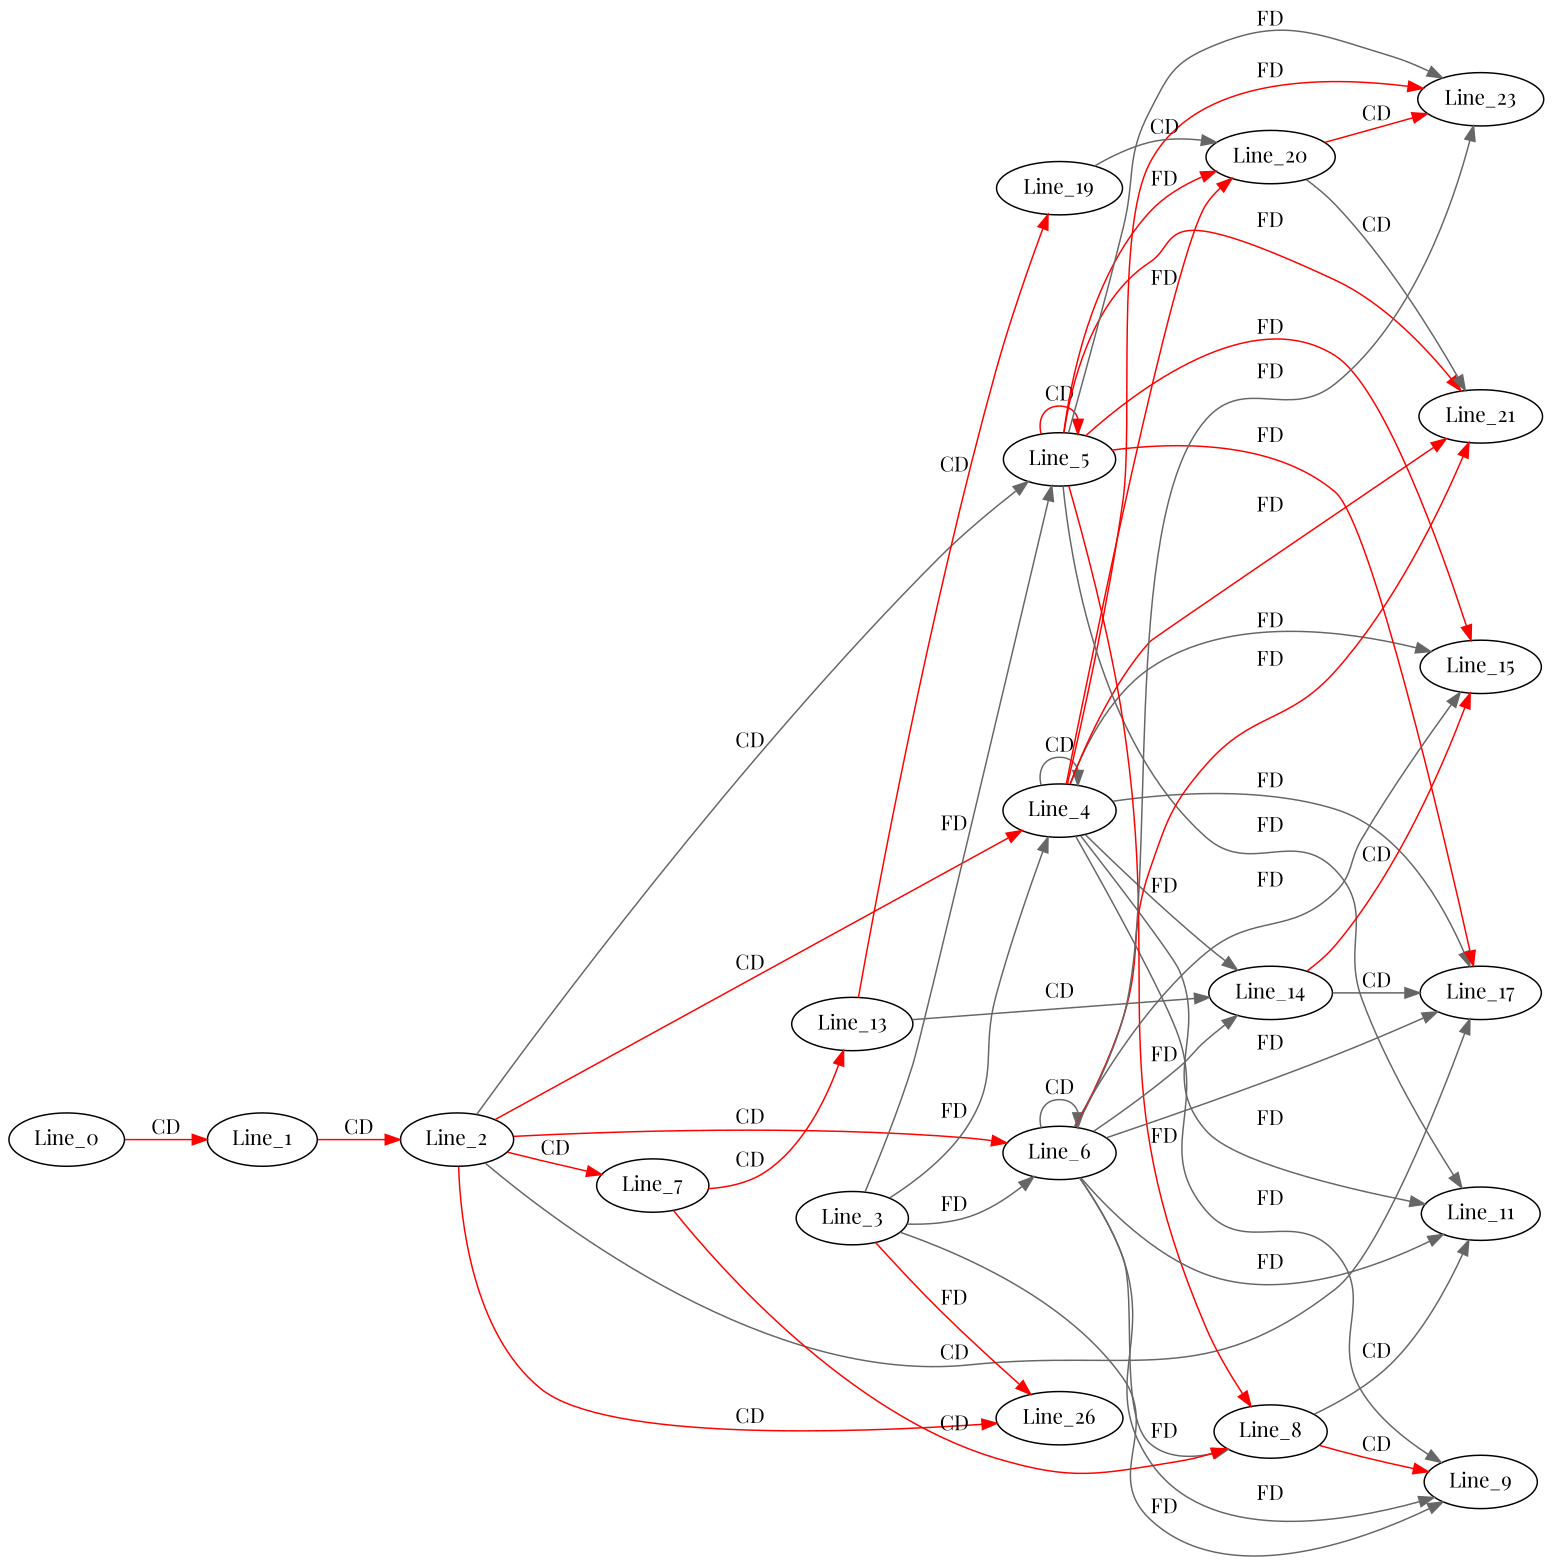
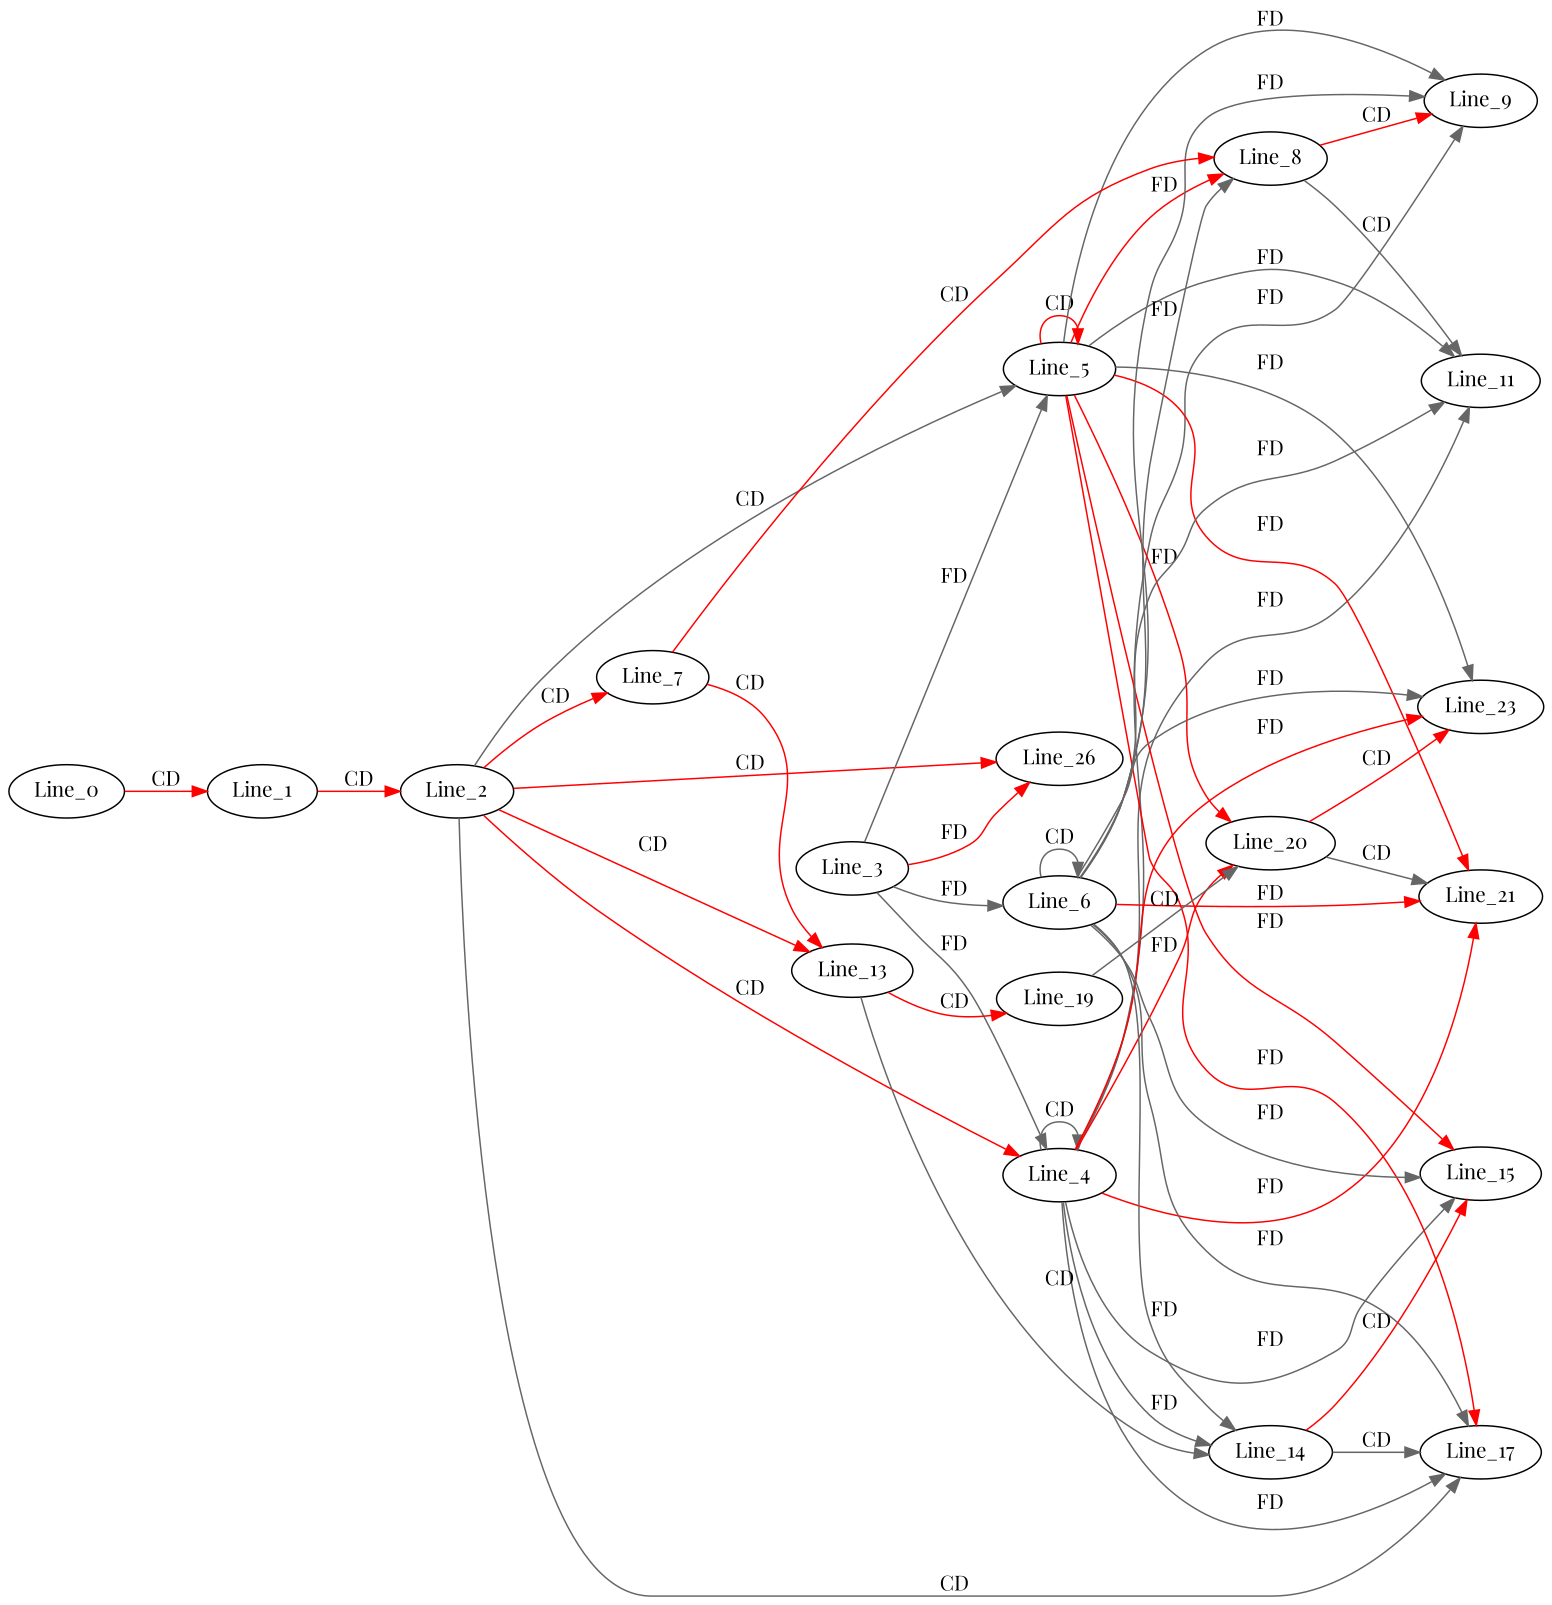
edge "Line_2" -> "Line_6": now "Line_2" -> "Line_13"
edge "Line_3" -> "Line_9": now "Line_5" -> "Line_9"
